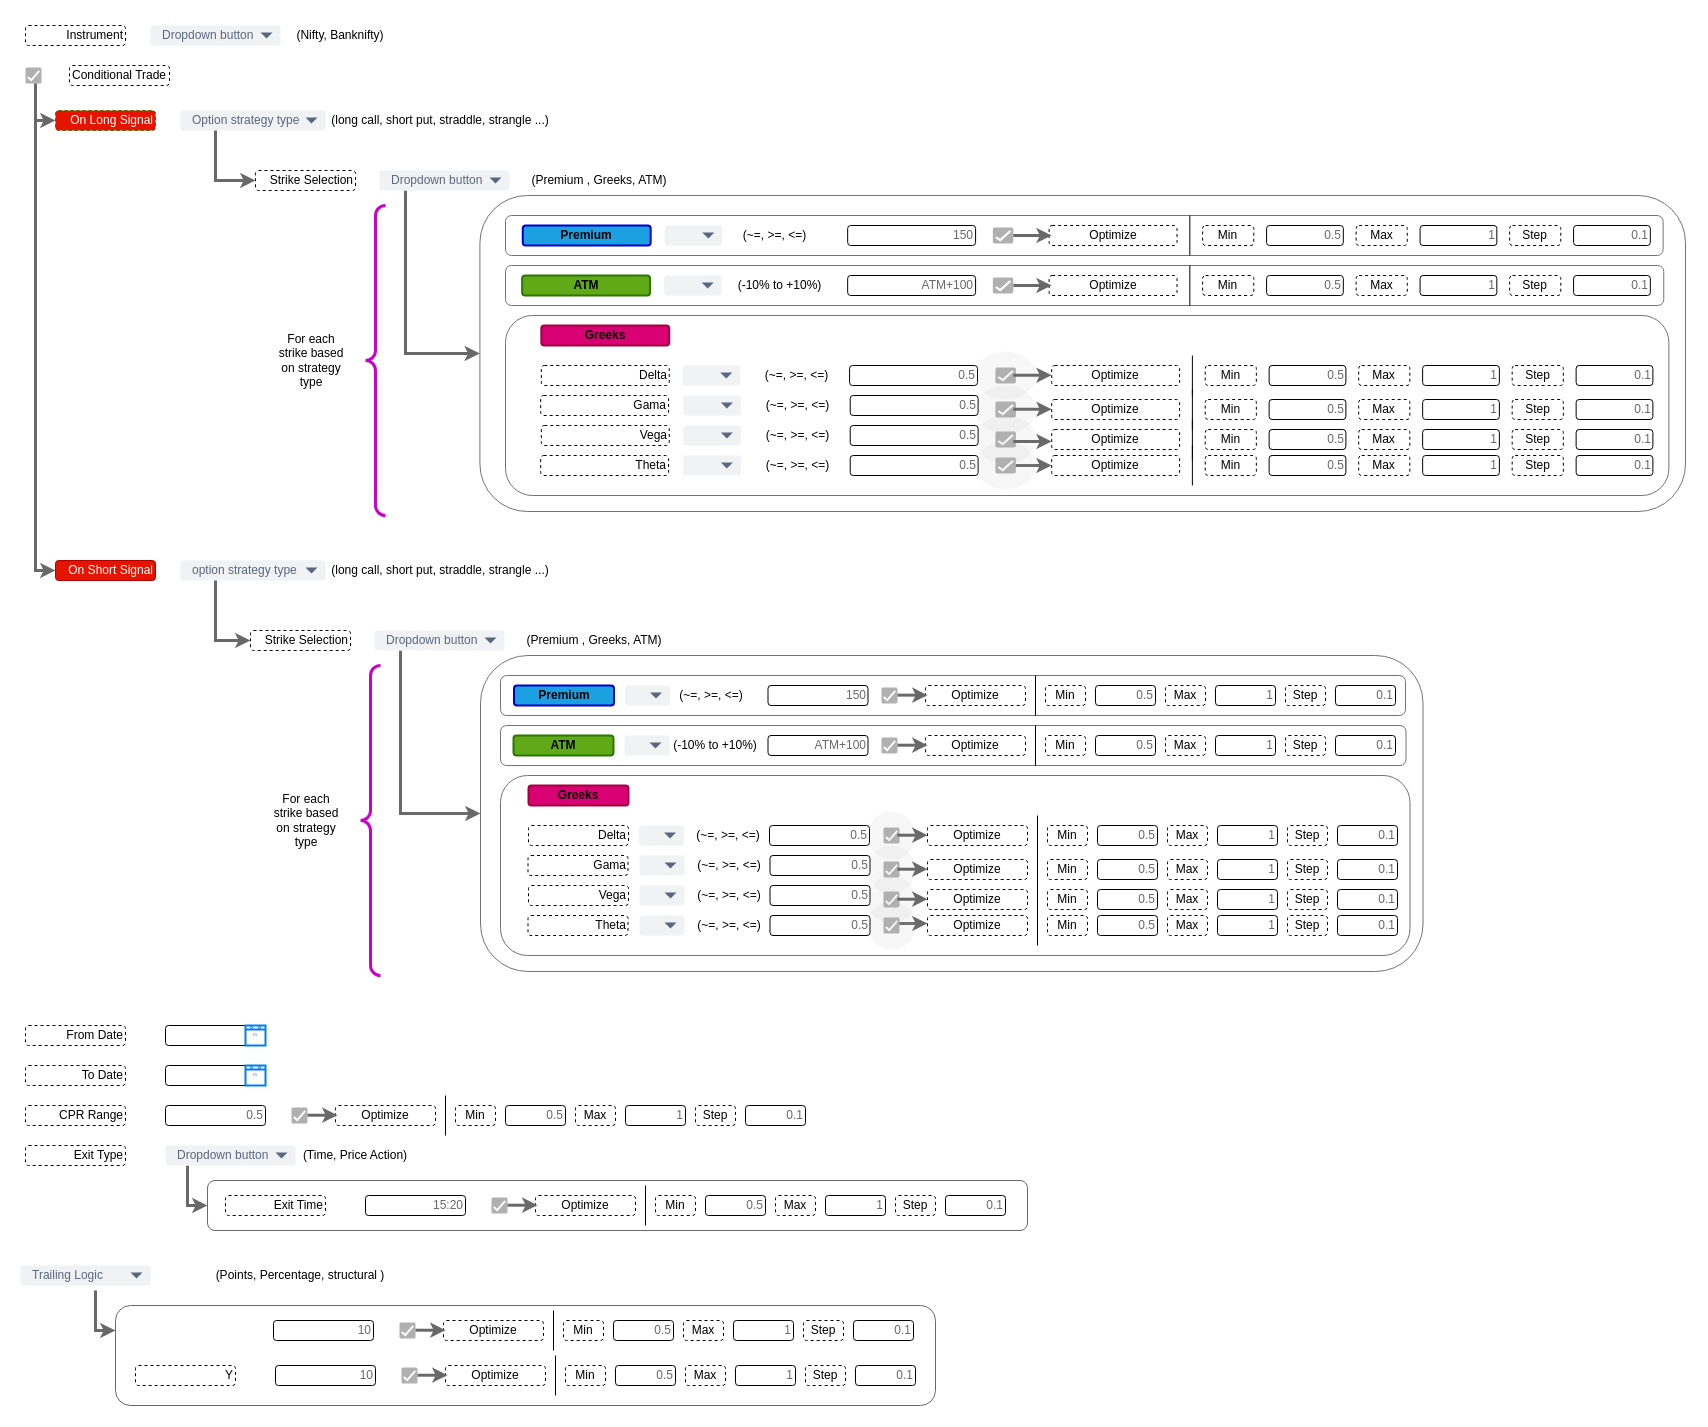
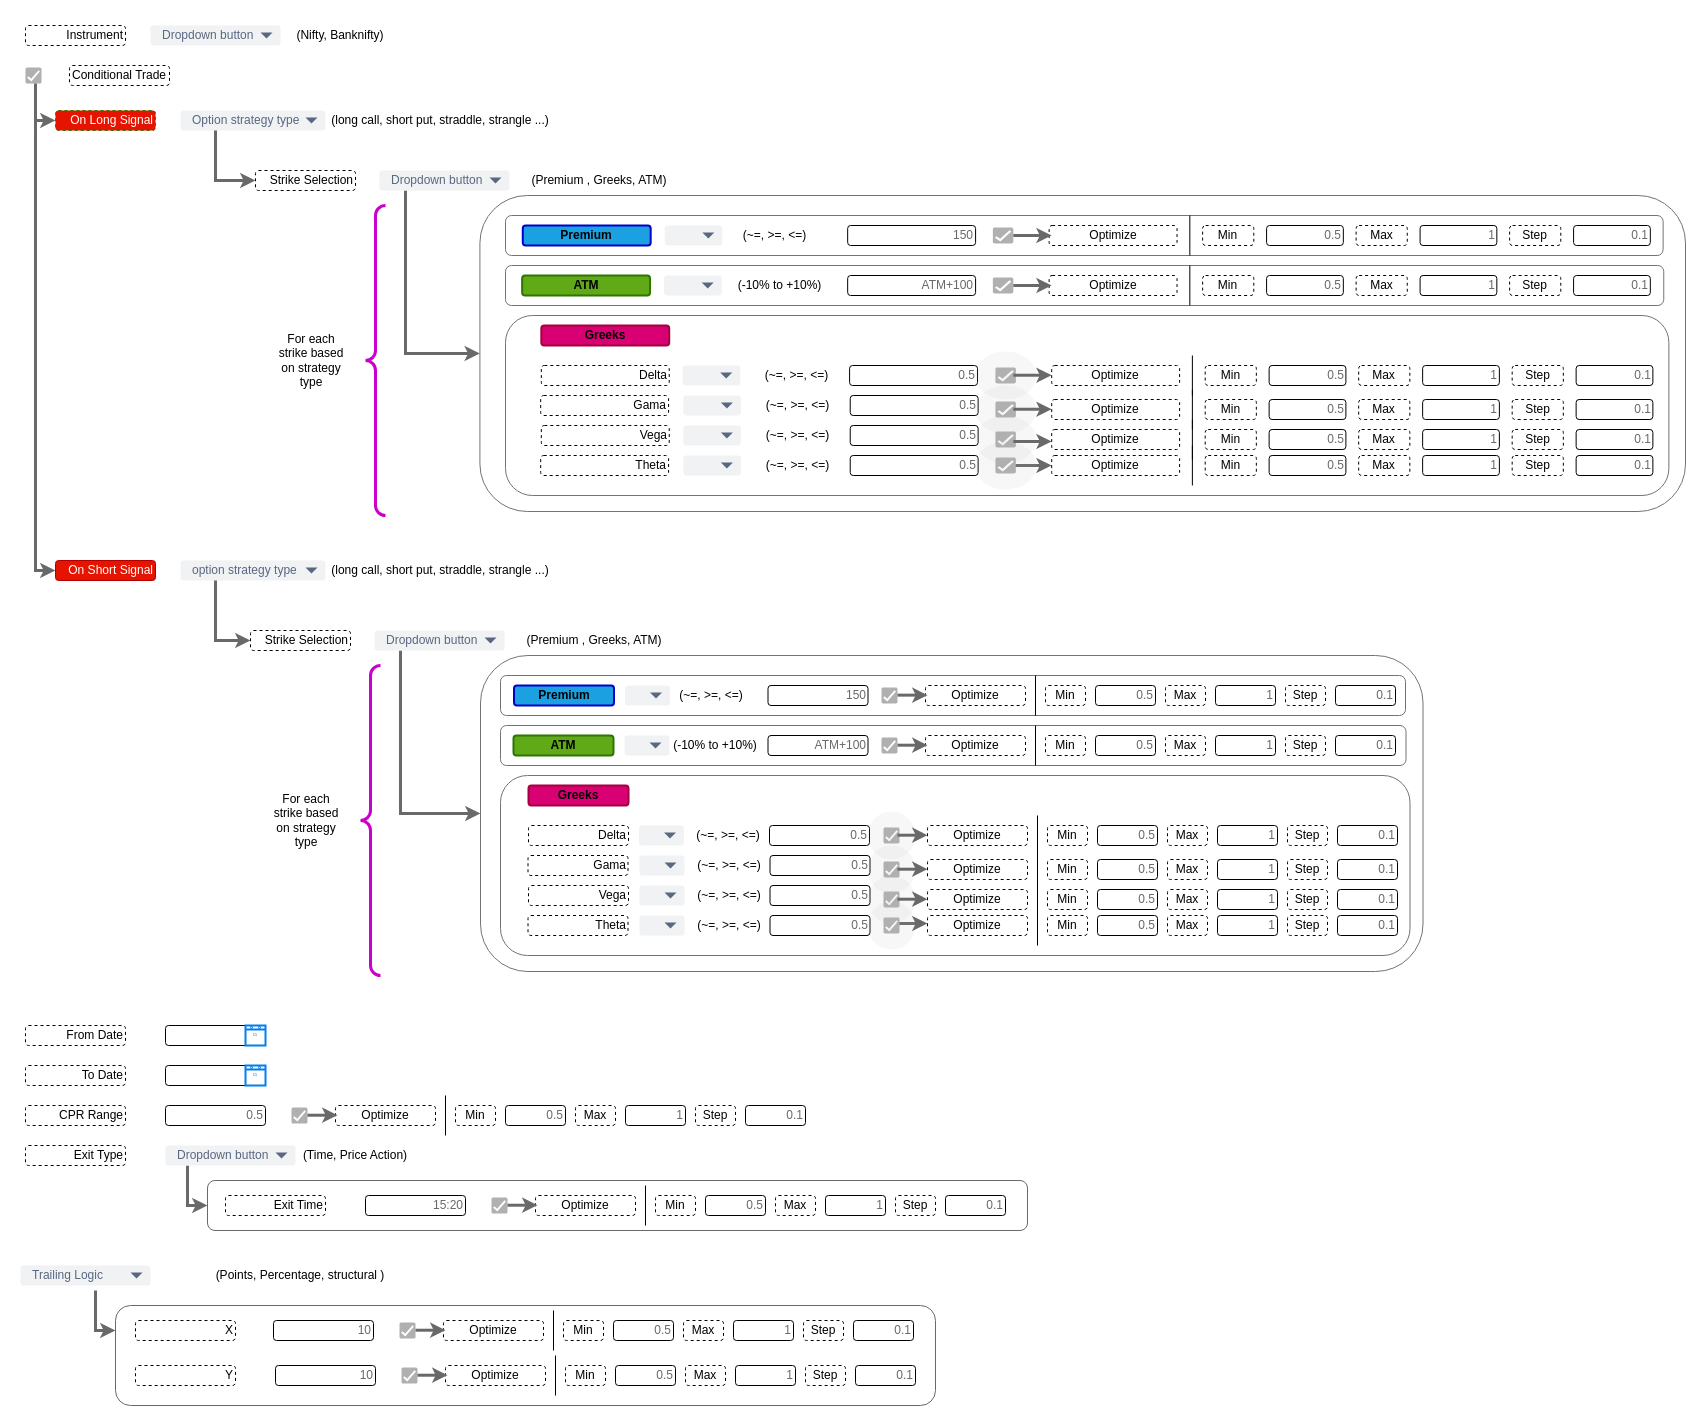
node "X": added
